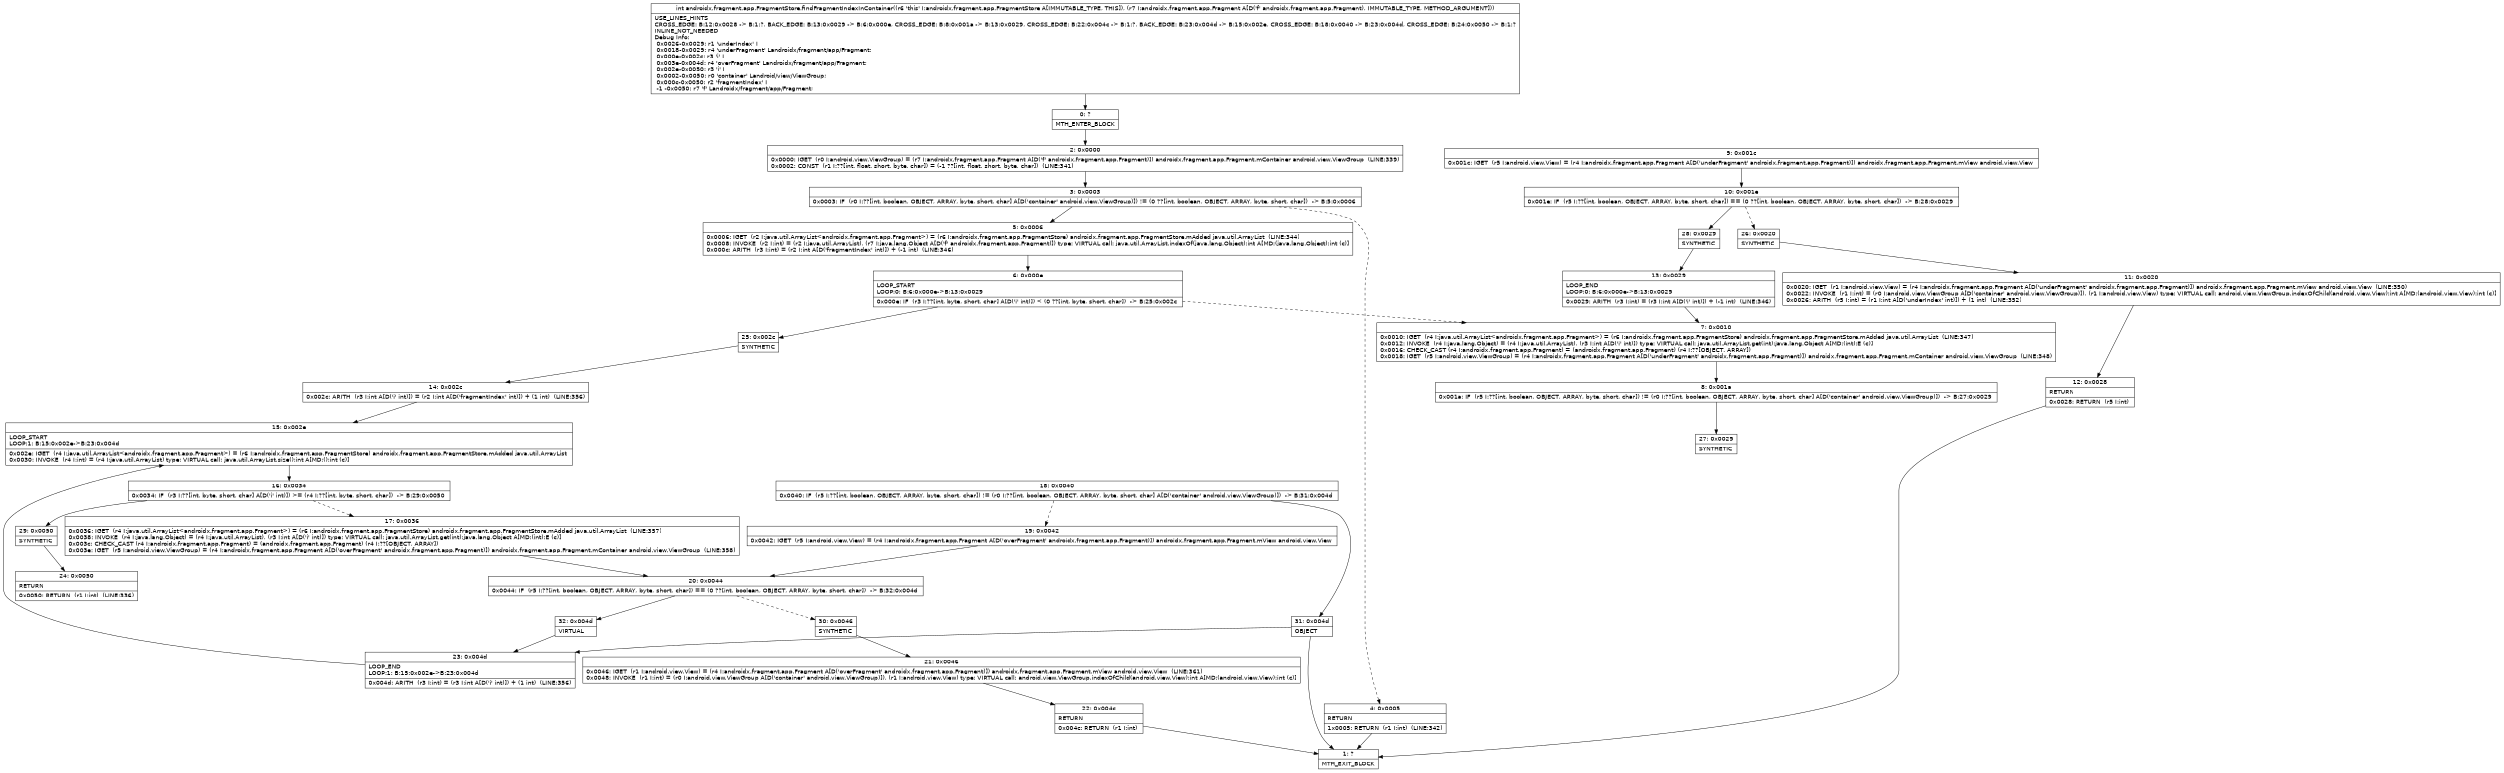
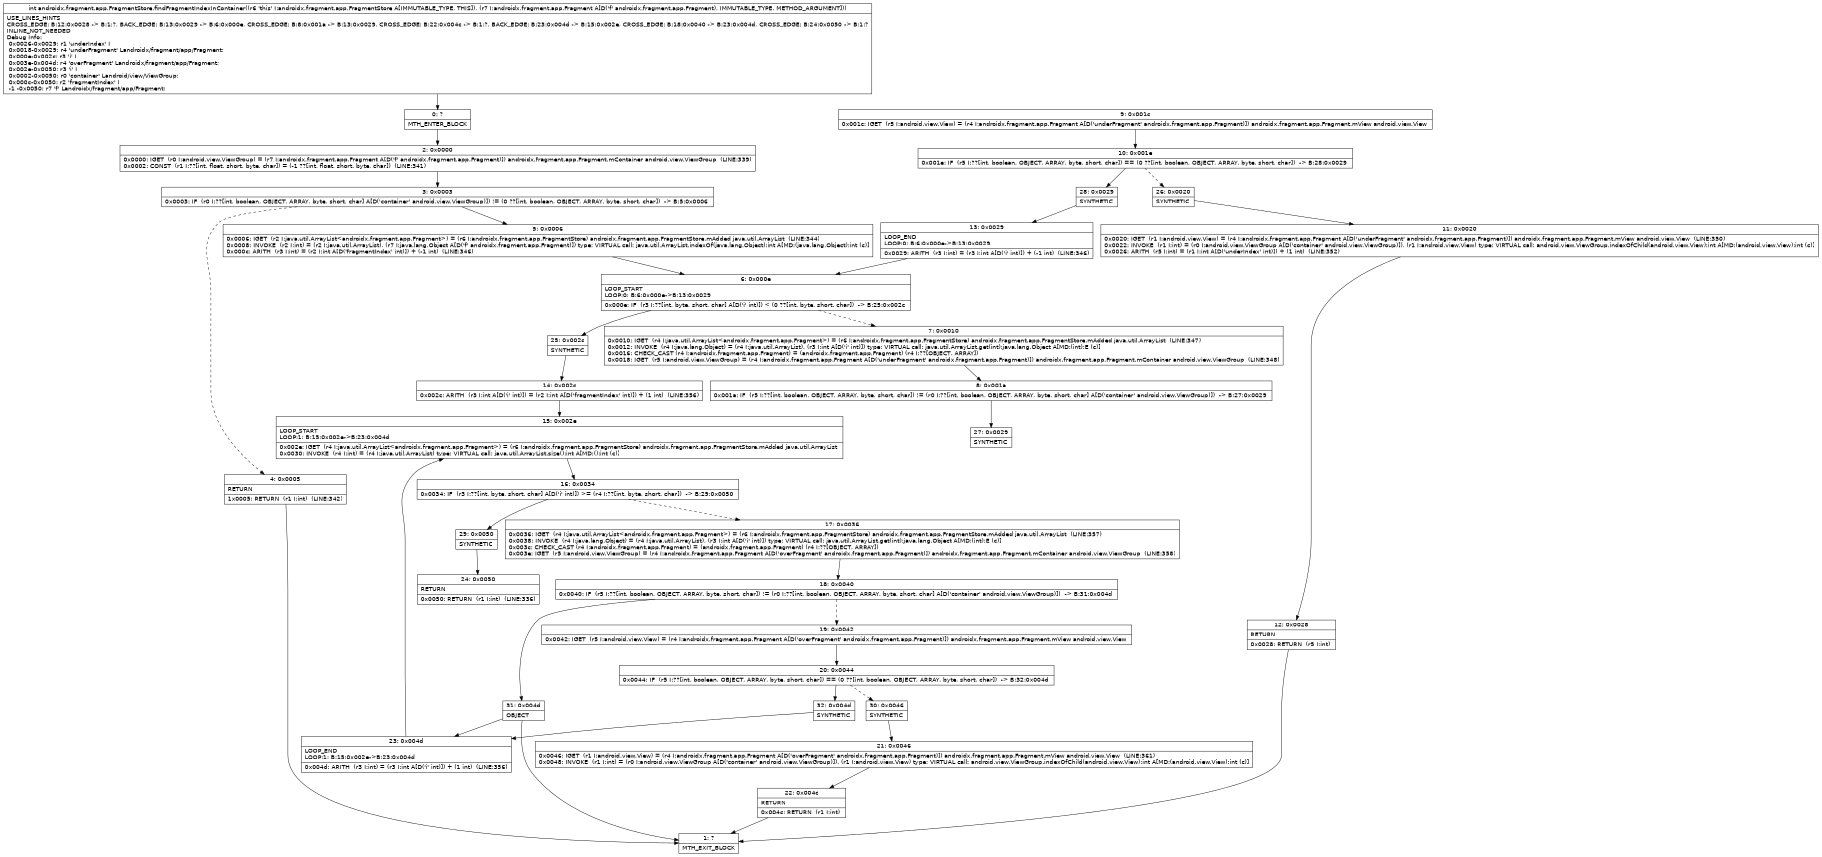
edge "13: 0x0029" -> "7: 0x0010": now "13: 0x0029" -> "6: 0x000e"
edge "17: 0x0036" -> "20: 0x0044": now "17: 0x0036" -> "18: 0x0040"
node "32: 0x004d": text "VIRTUAL" -> "SYNTHETIC"
